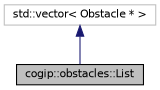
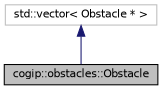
node "cogip::obstacles::List": label "cogip::obstacles::List" -> "cogip::obstacles::Obstacle"
